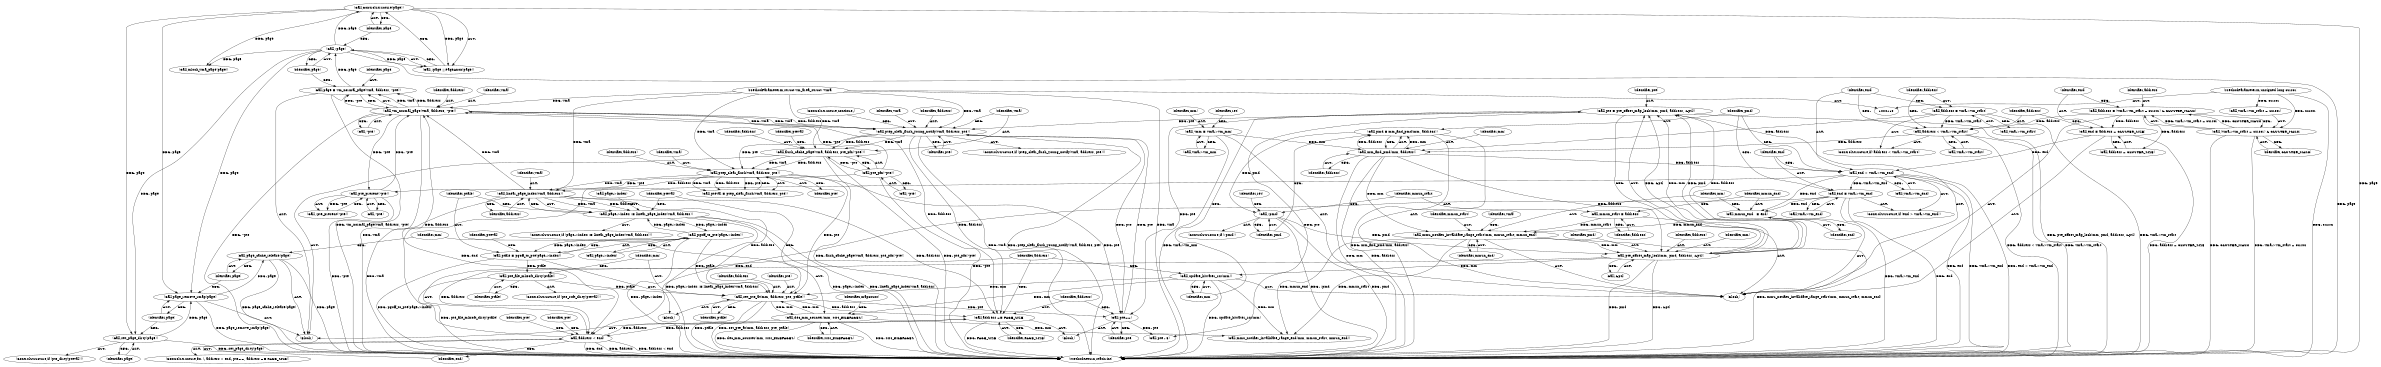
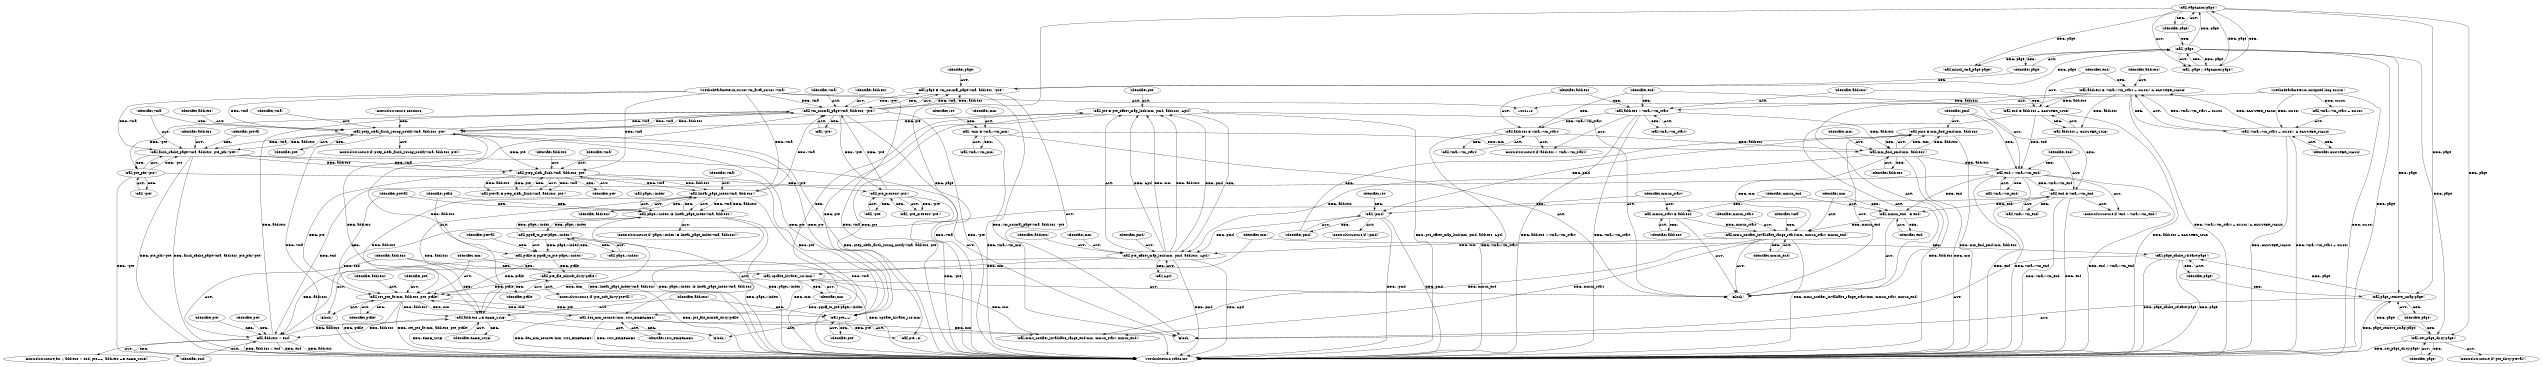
node "(Call,ControlStructure(page))": label "(Call,ControlStructure(page))" -> "(Call,PageAnon(page))"
edge "(Call,address = vma->vm_start)" -> "(Call,address < vma->vm_start)": reversed
edge "(Call,pte_pfn(*pte))" -> "(Call,vm_normal_page(vma, address, *pte))": reversed
edge "(Call,pgoff_to_pte(page->index))" -> "(Call,set_pte_at(mm, address, pte, ptfile))": now "(Call,ptfile = pgoff_to_pte(page->index))" -> "(Call,set_pte_at(mm, address, pte, ptfile))"
node "(Identifier,mapcount)": removed
edge "(Call,address = (vma->vm_start + cursor) & CLUSTER_MASK)" -> "(MethodReturn,static int)": added, label "DDG: (vma->vm_start + cursor) & CLUSTER_MASK"
